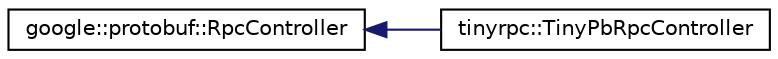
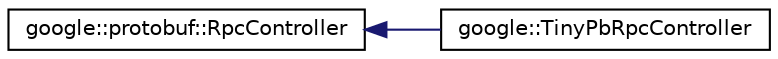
node "tinyrpc::TinyPbRpcController": label "tinyrpc::TinyPbRpcController" -> "google::TinyPbRpcController"
